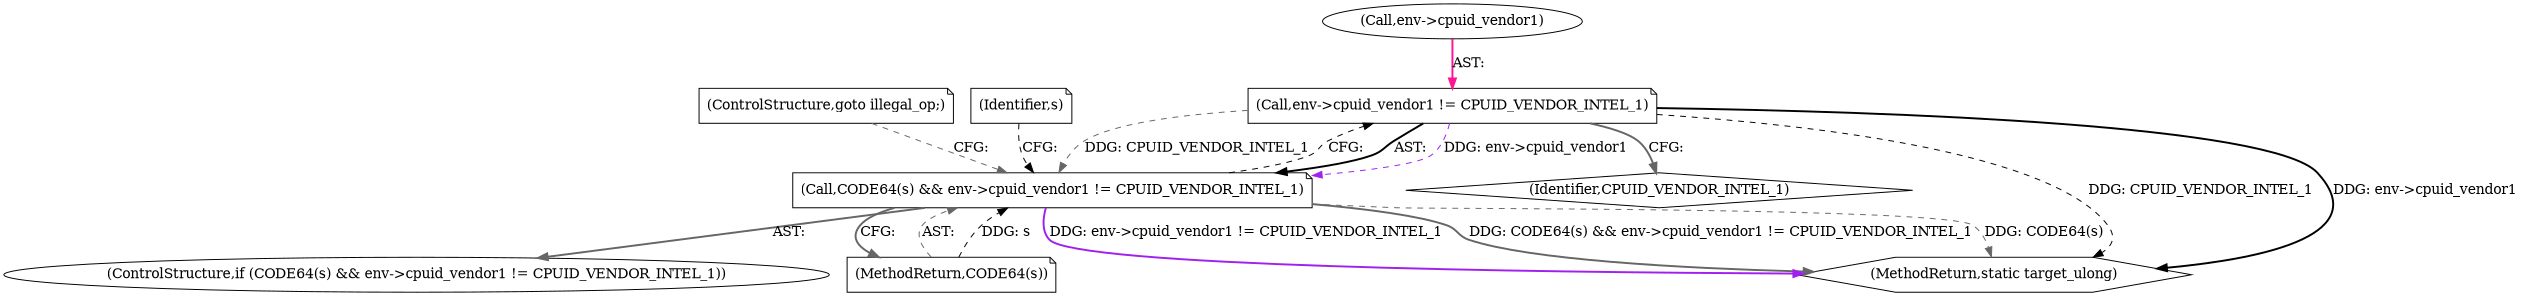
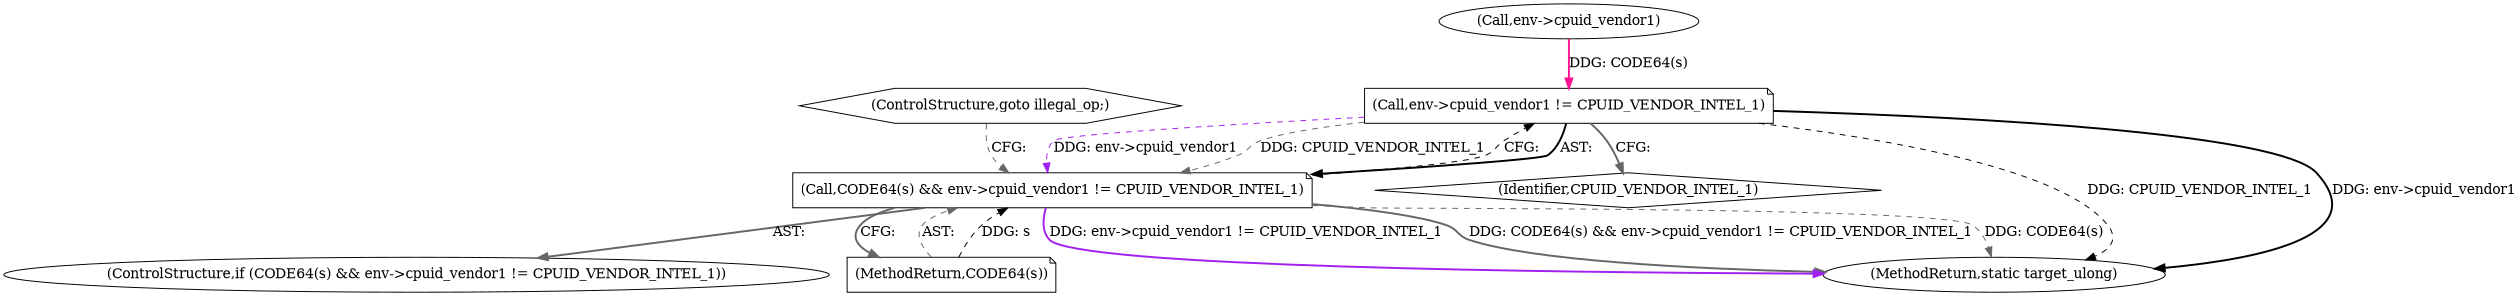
edge "(Call,env->cpuid_vendor1)" -> "(Call,env->cpuid_vendor1 != CPUID_VENDOR_INTEL_1)": label "AST: " -> "DDG: CODE64(s)"
node "(ControlStructure,goto illegal_op;)": shape note -> hexagon
node "(Identifier,s)": removed
node "(MethodReturn,static target_ulong)": shape hexagon -> ellipse
